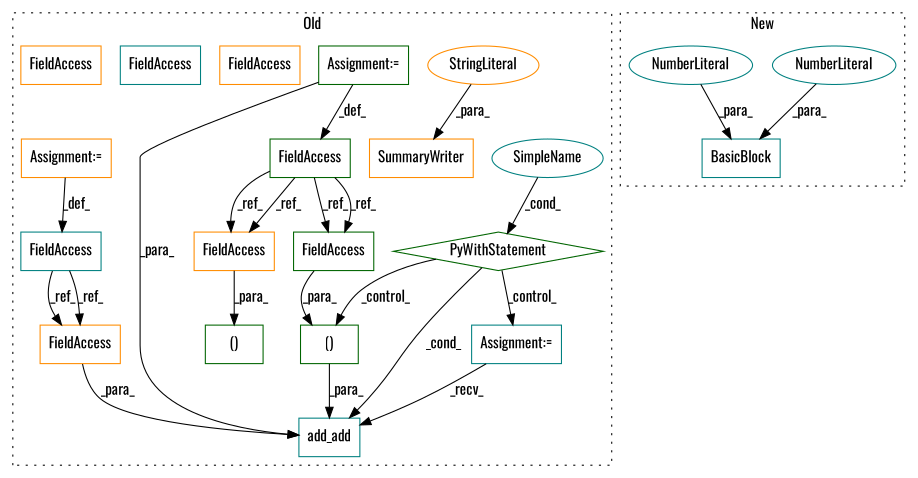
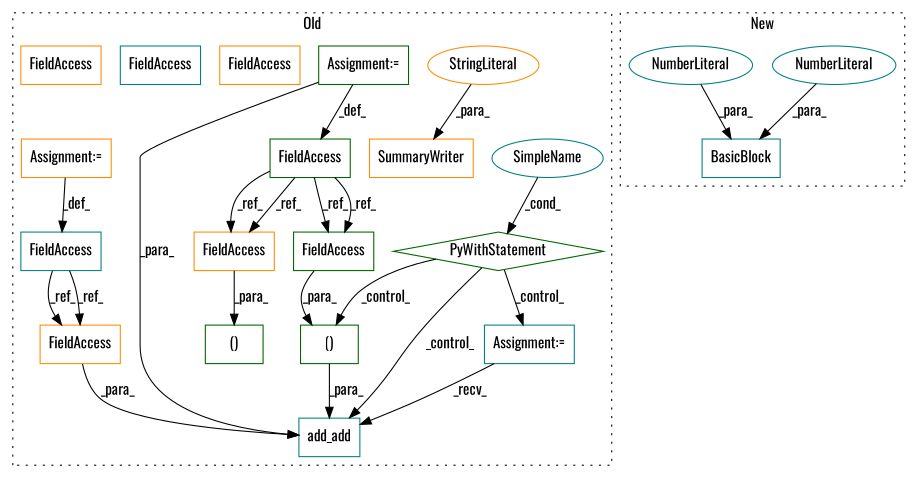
edge "PyWithStatement" -> "add_add": label "_cond_" -> "_control_"
